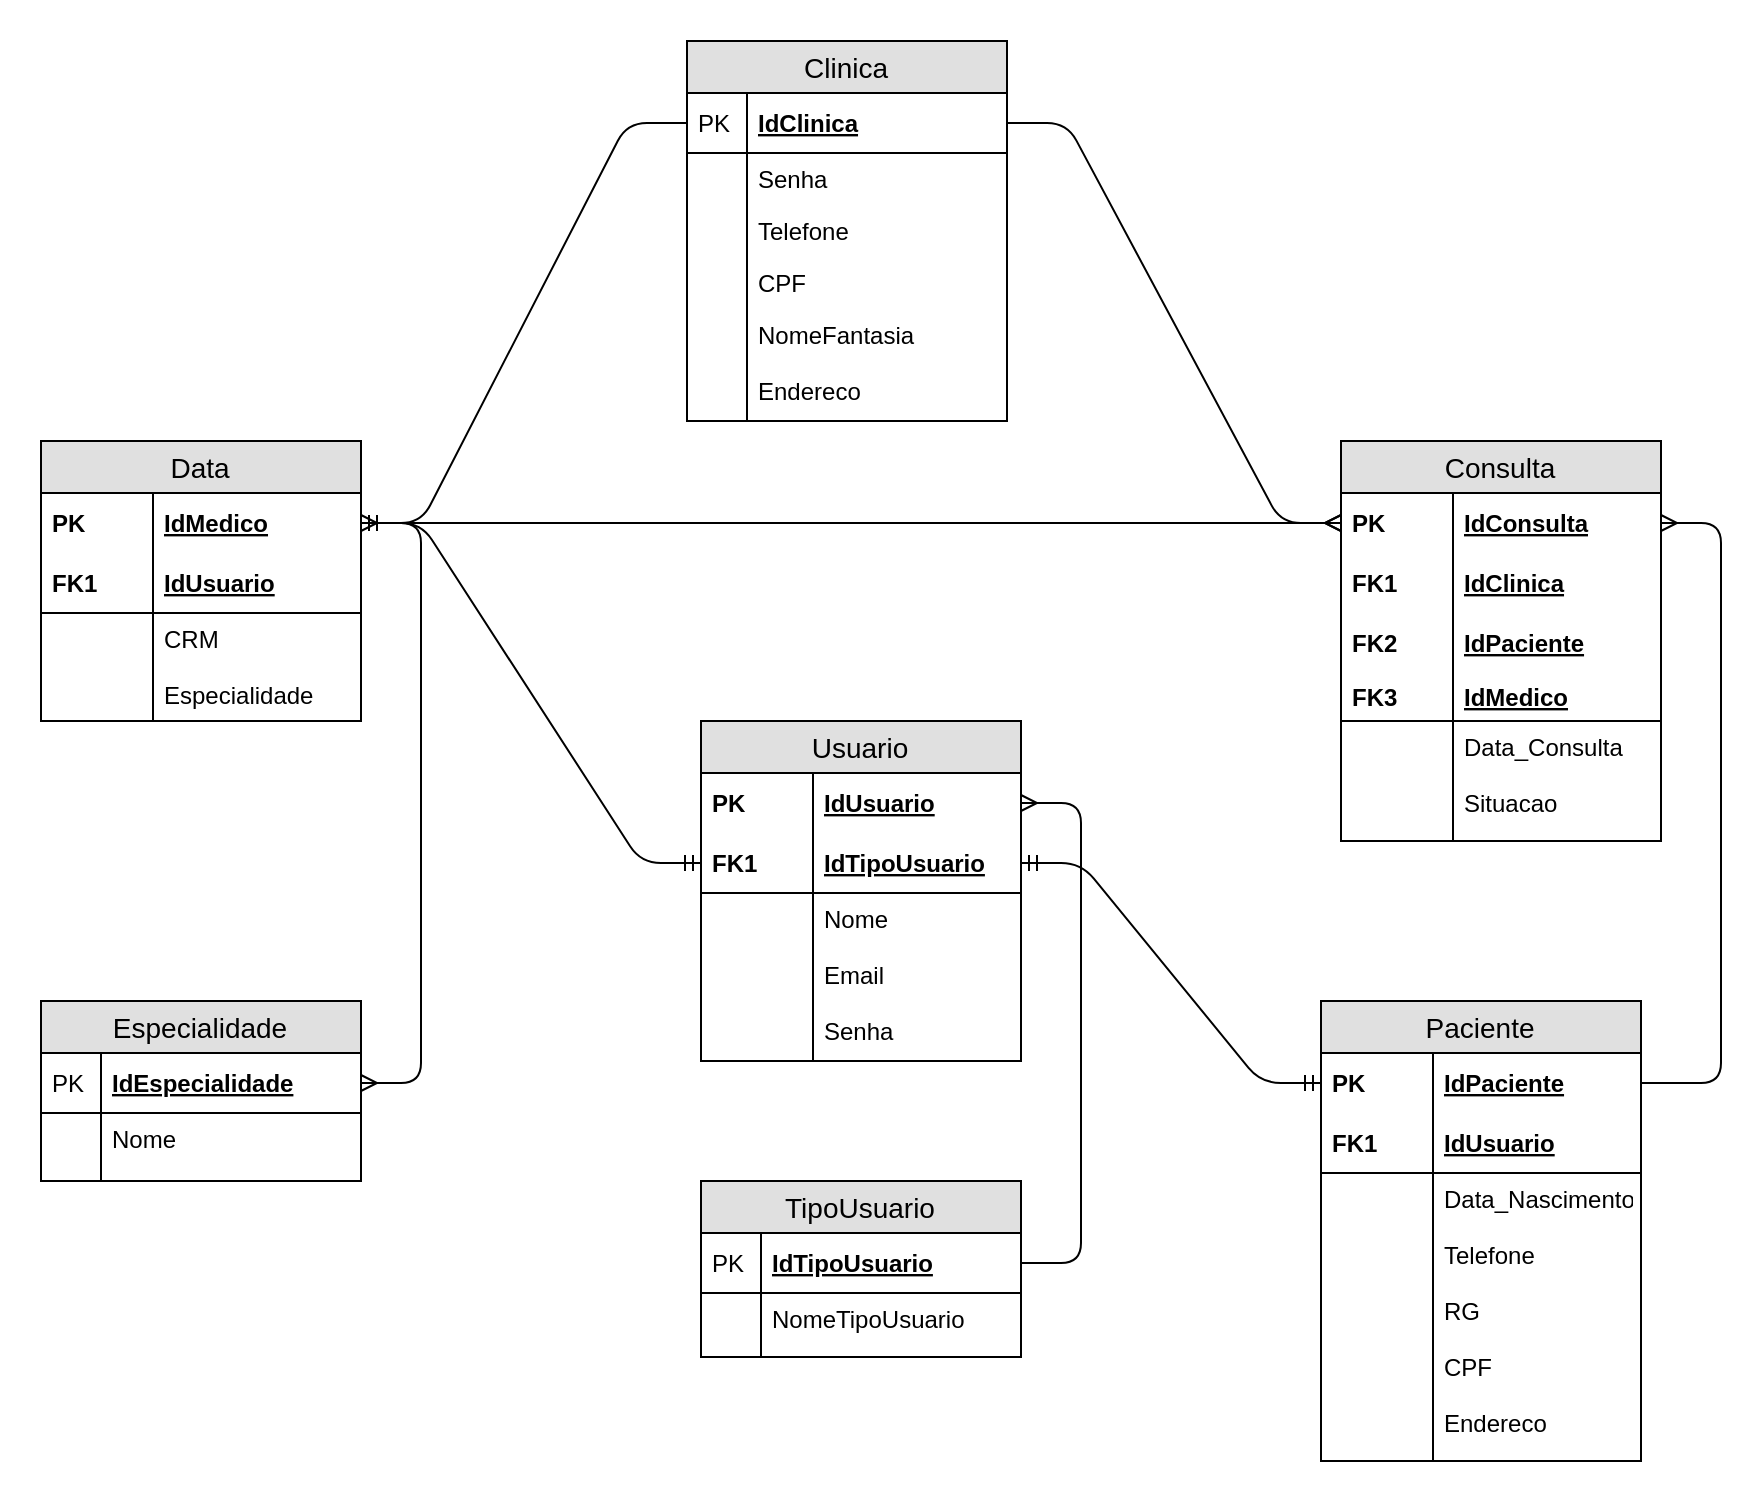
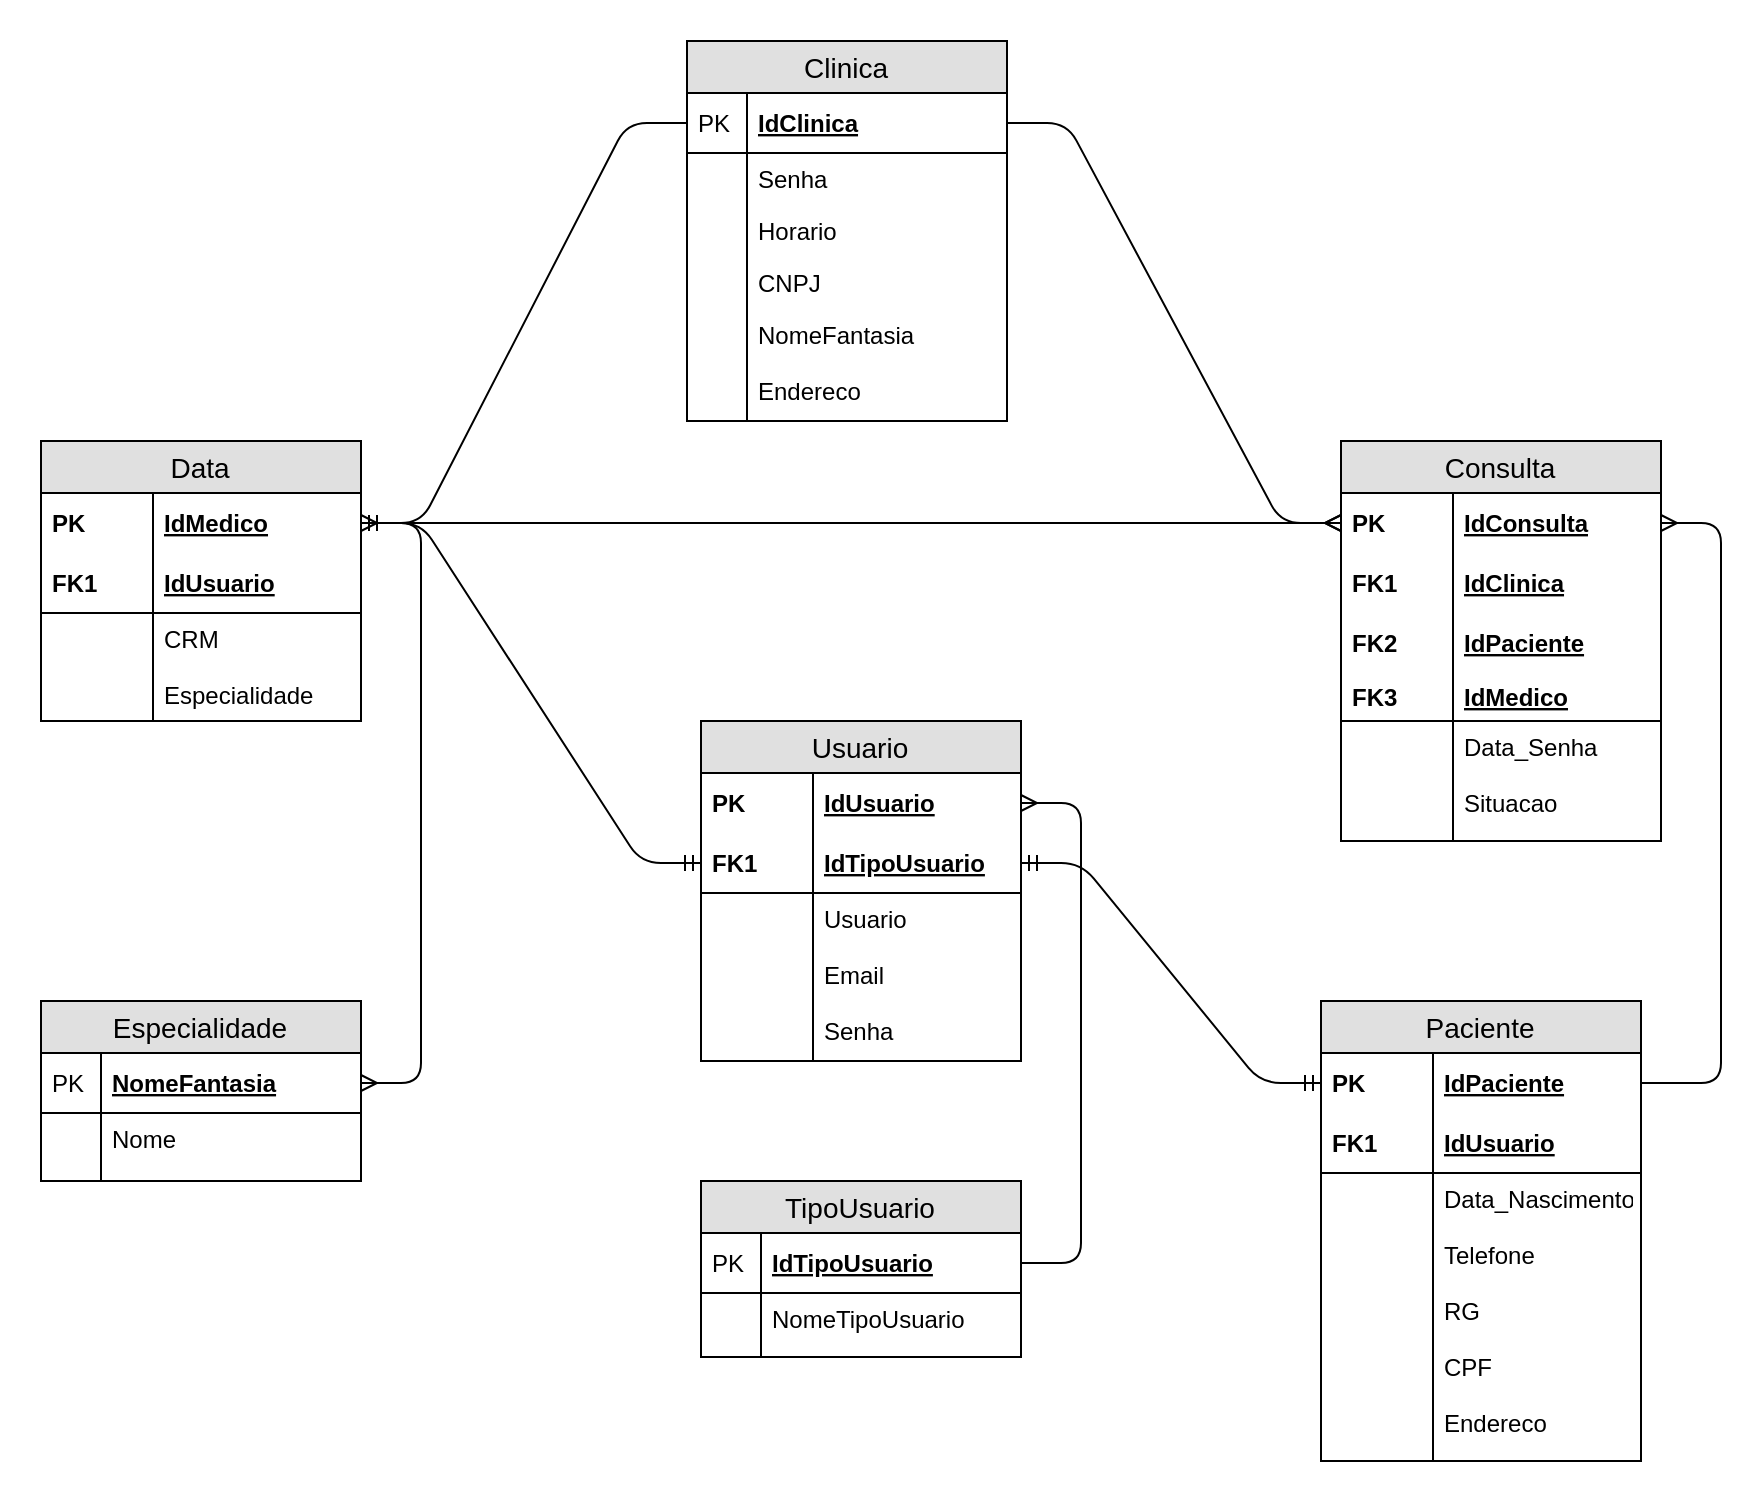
node "Telefone": label "Telefone" -> "Horario"
node "CPF": label "CPF" -> "CNPJ"
node "Data_Consulta Situacao": label "Data_Consulta Situacao" -> "Data_Senha Situacao"
node "Nome Email Senha": label "Nome Email Senha" -> "Usuario Email Senha"
node "IdEspecialidade": label "IdEspecialidade" -> "NomeFantasia"
